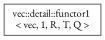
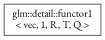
node "vec::detail::functor1 < vec, 1, R, T, Q >": label "vec::detail::functor1 < vec, 1, R, T, Q >" -> "glm::detail::functor1 < vec, 1, R, T, Q >"
